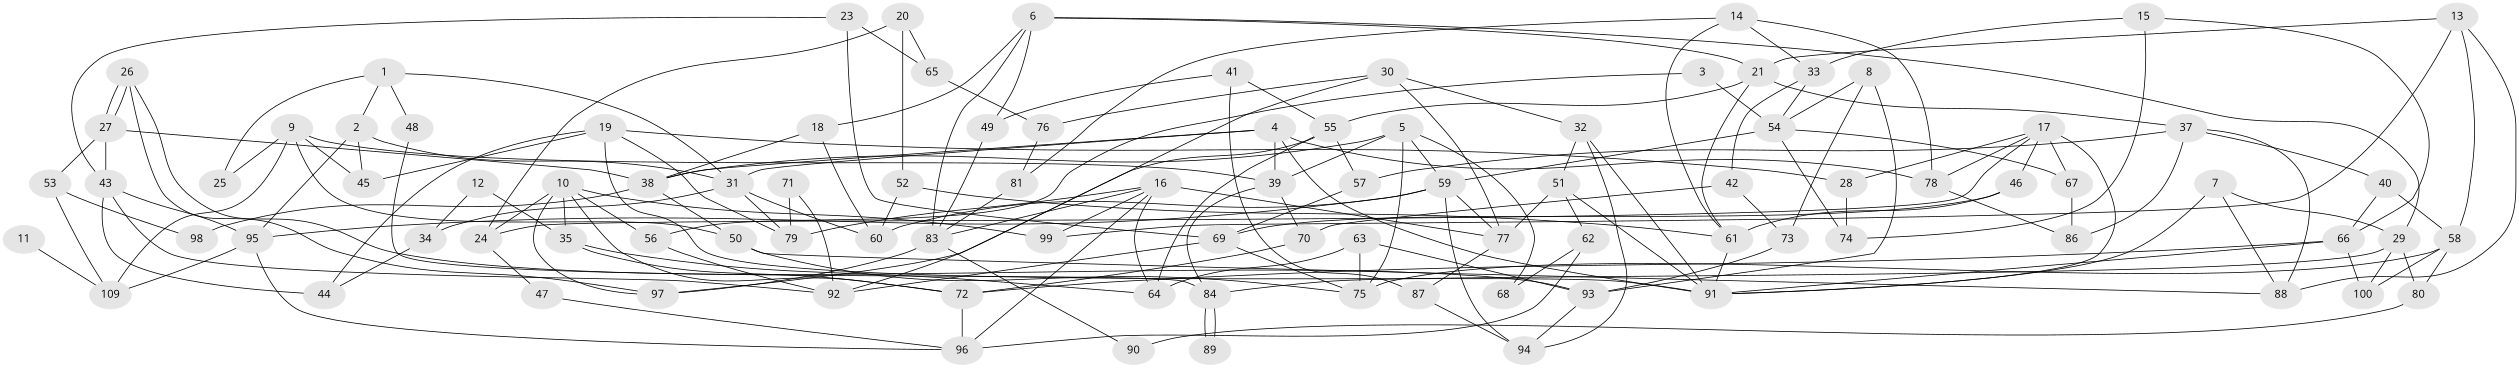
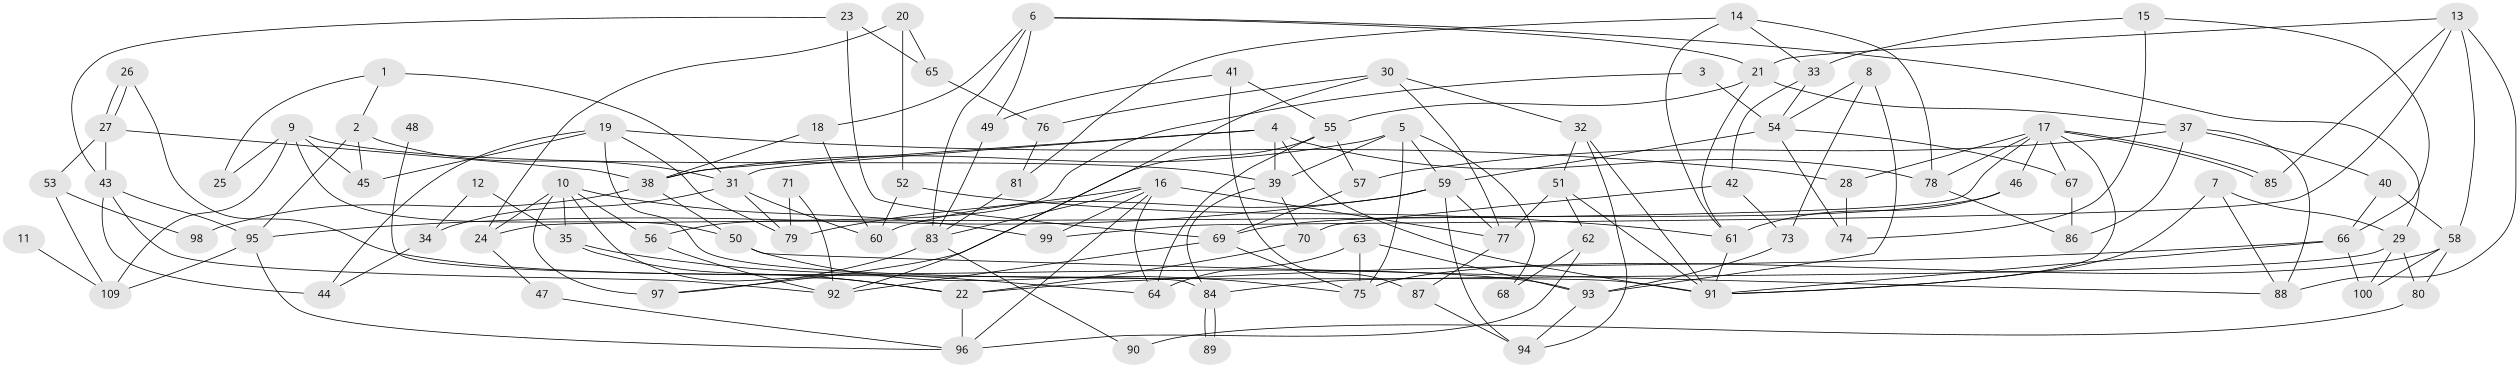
edge "1" -- "48": removed
node "85": added
edge "26" -- "97": removed
node "72": label "72" -> "22"
